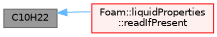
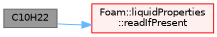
edge "Foam::liquidProperties ::readIfPresent" -> "C10H22": reversed
